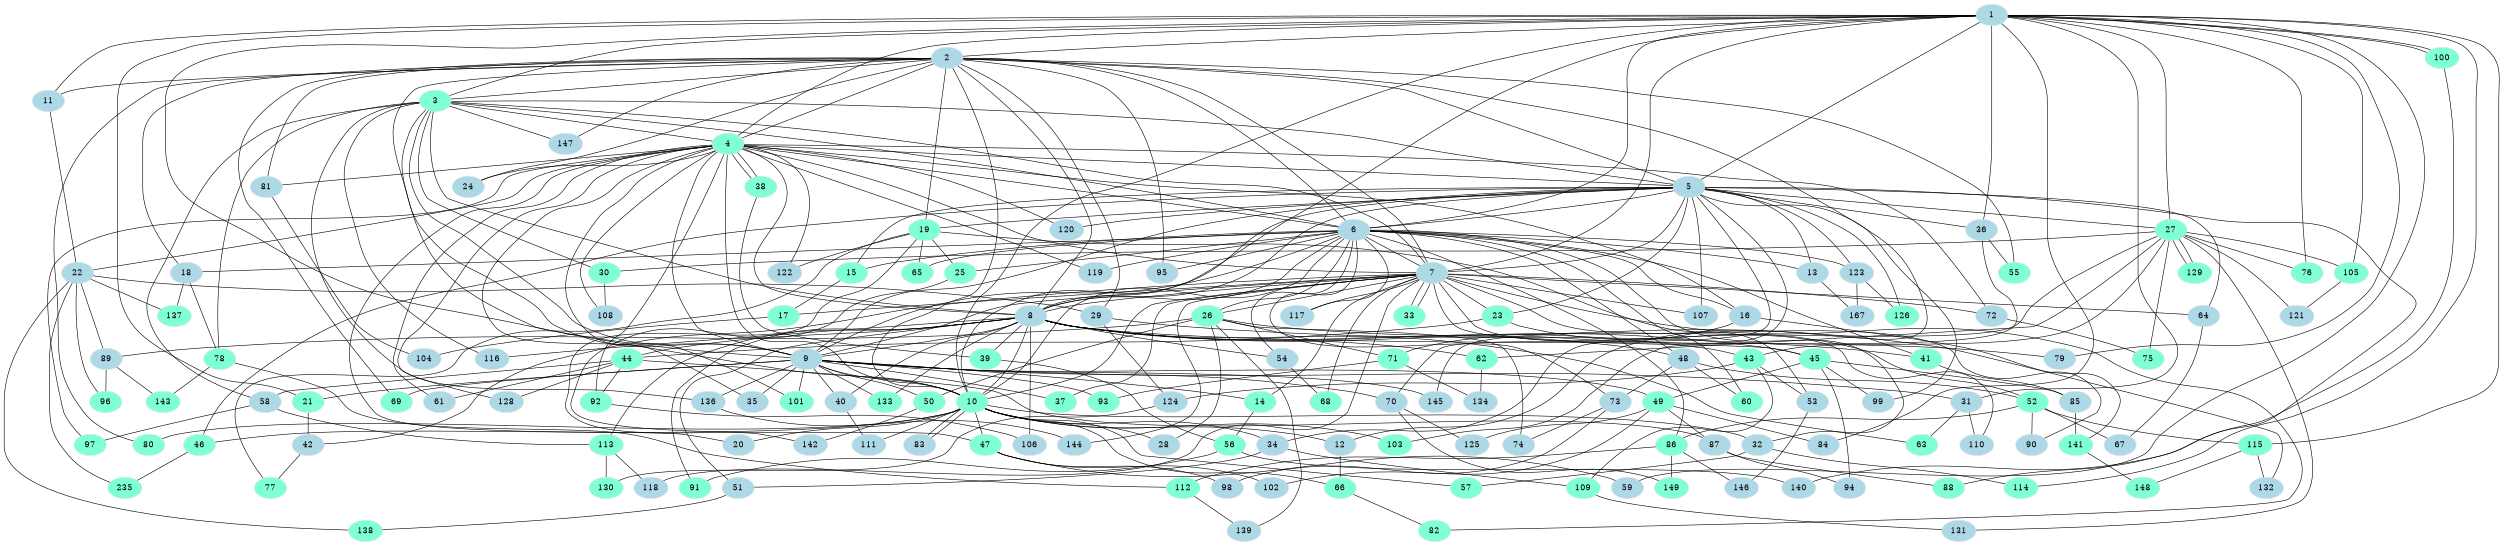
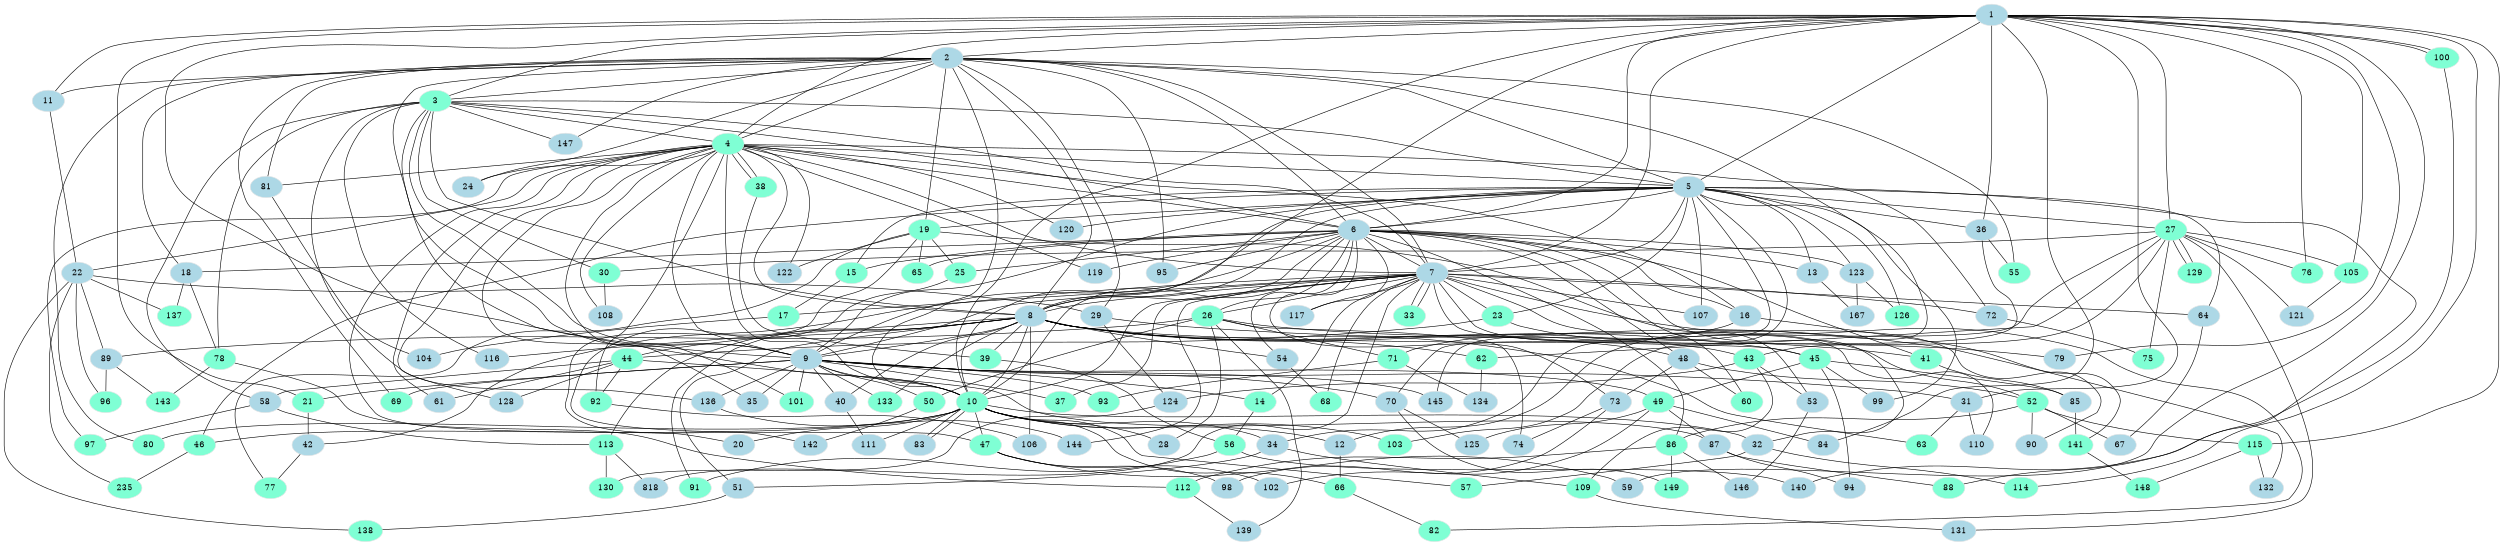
node "118": label "118" -> "818"
